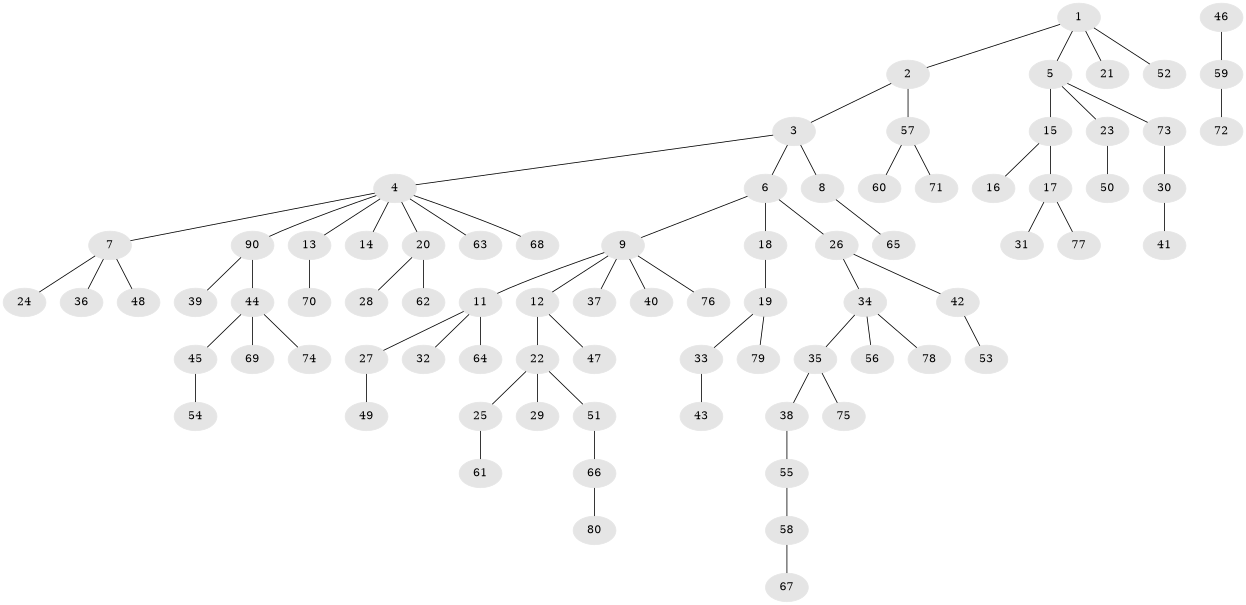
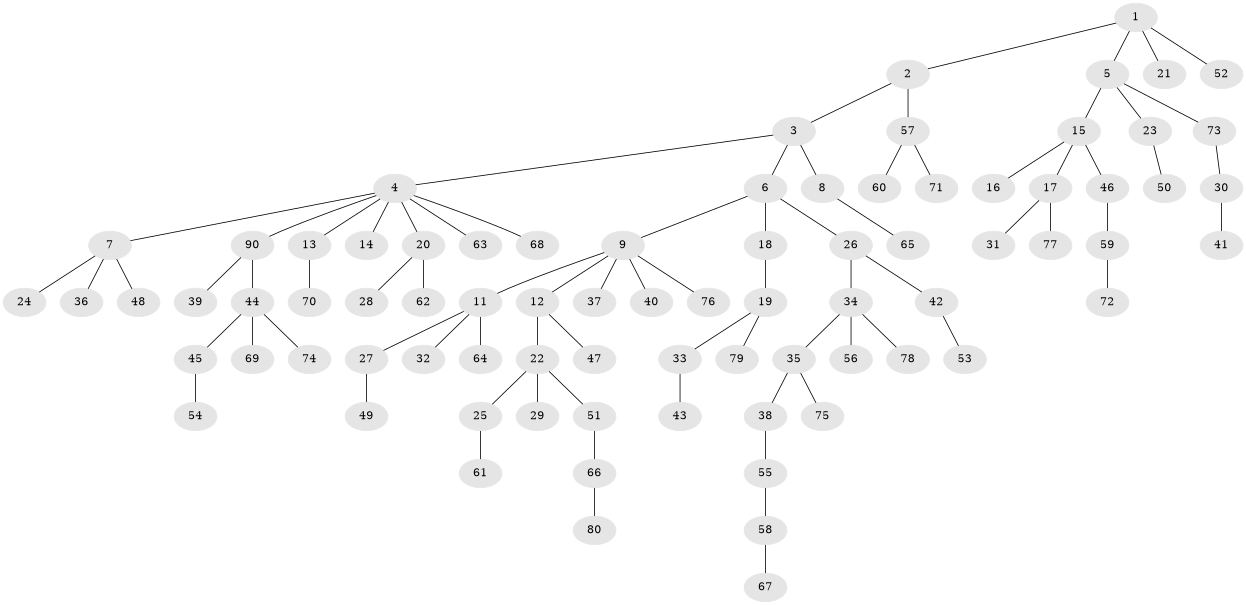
edge "15" -- "46": added
